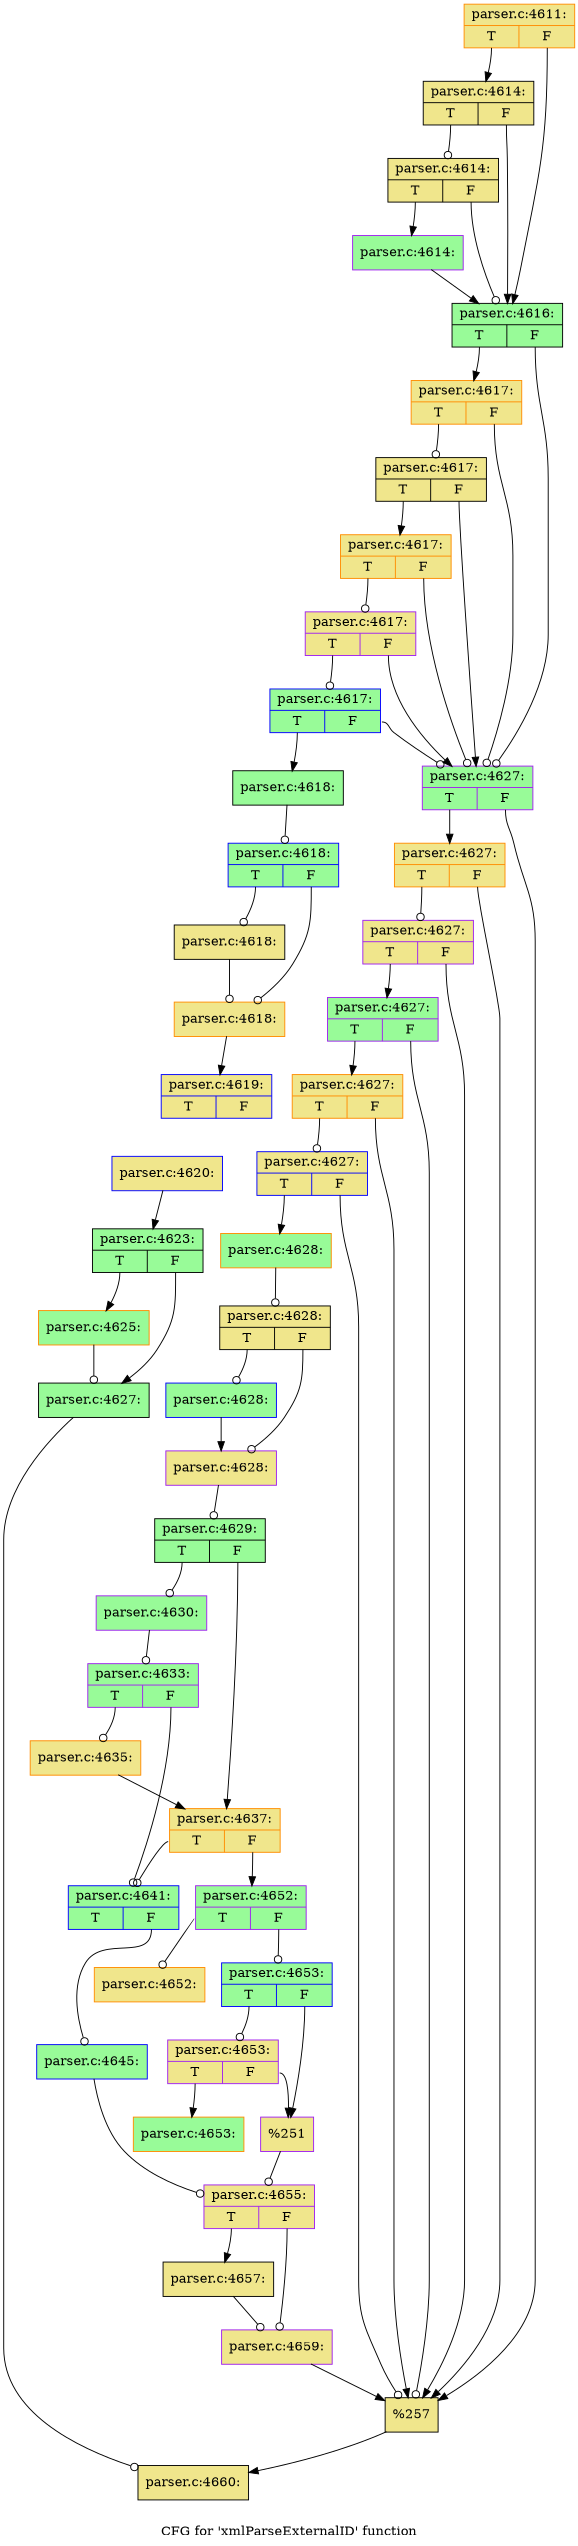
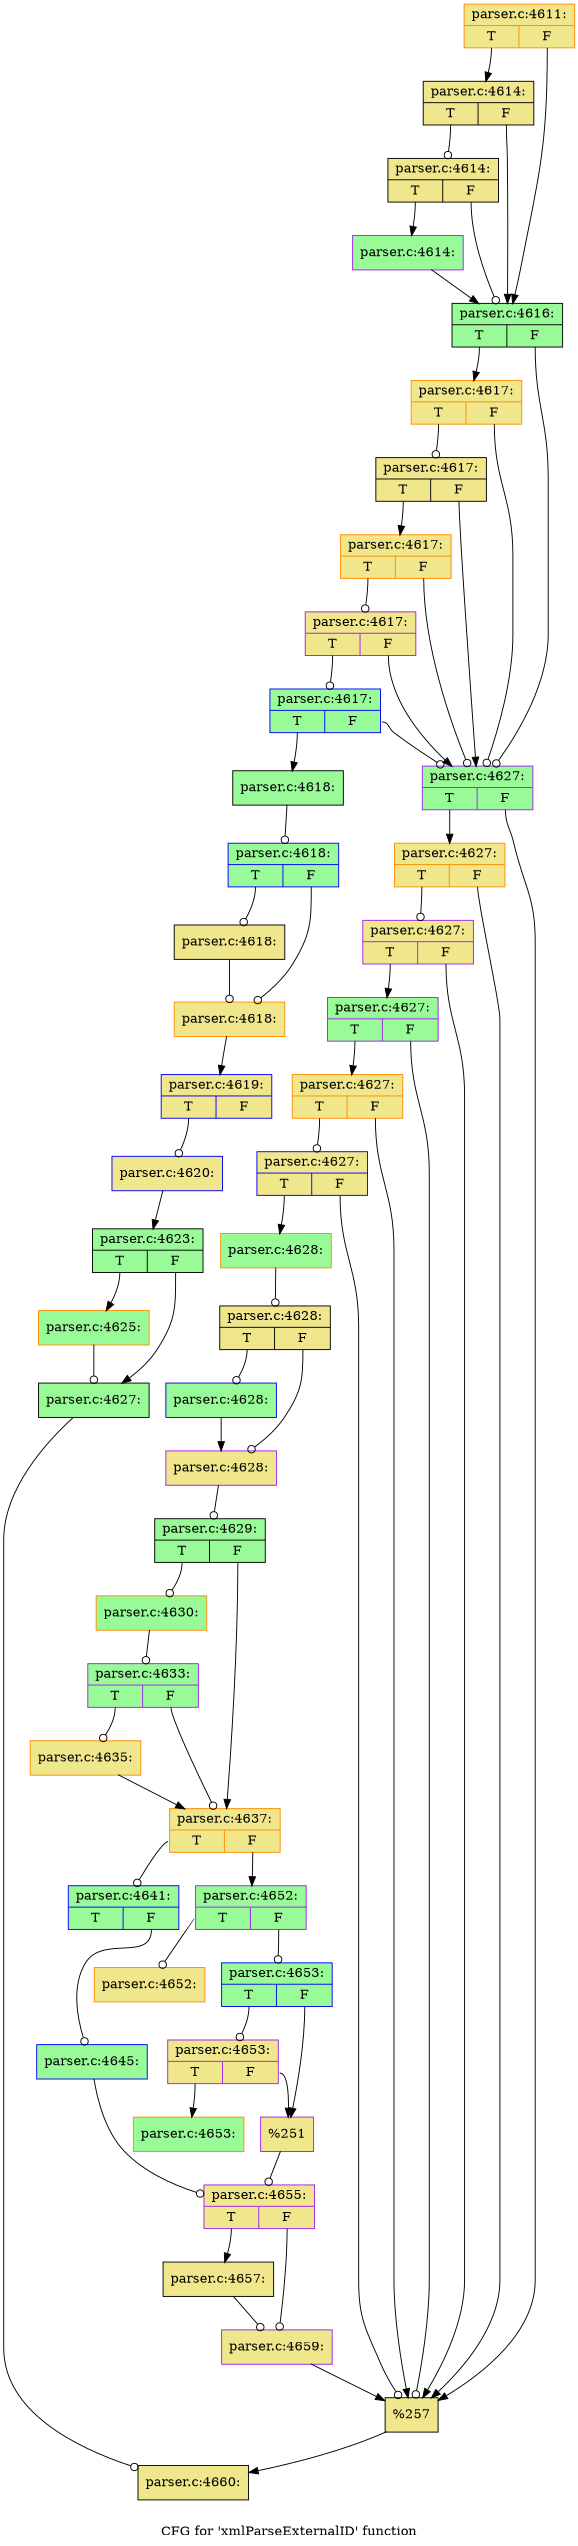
edge "parser.c:4619:" -> "parser.c:4620:": added
node "parser.c:4630:": color purple -> darkorange
edge "parser.c:4633:" -> "parser.c:4641:": now "parser.c:4633:" -> "parser.c:4637:"
